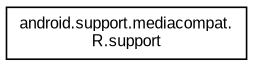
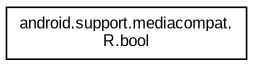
node "android.support.mediacompat. R.support": label "android.support.mediacompat. R.support" -> "android.support.mediacompat. R.bool"
